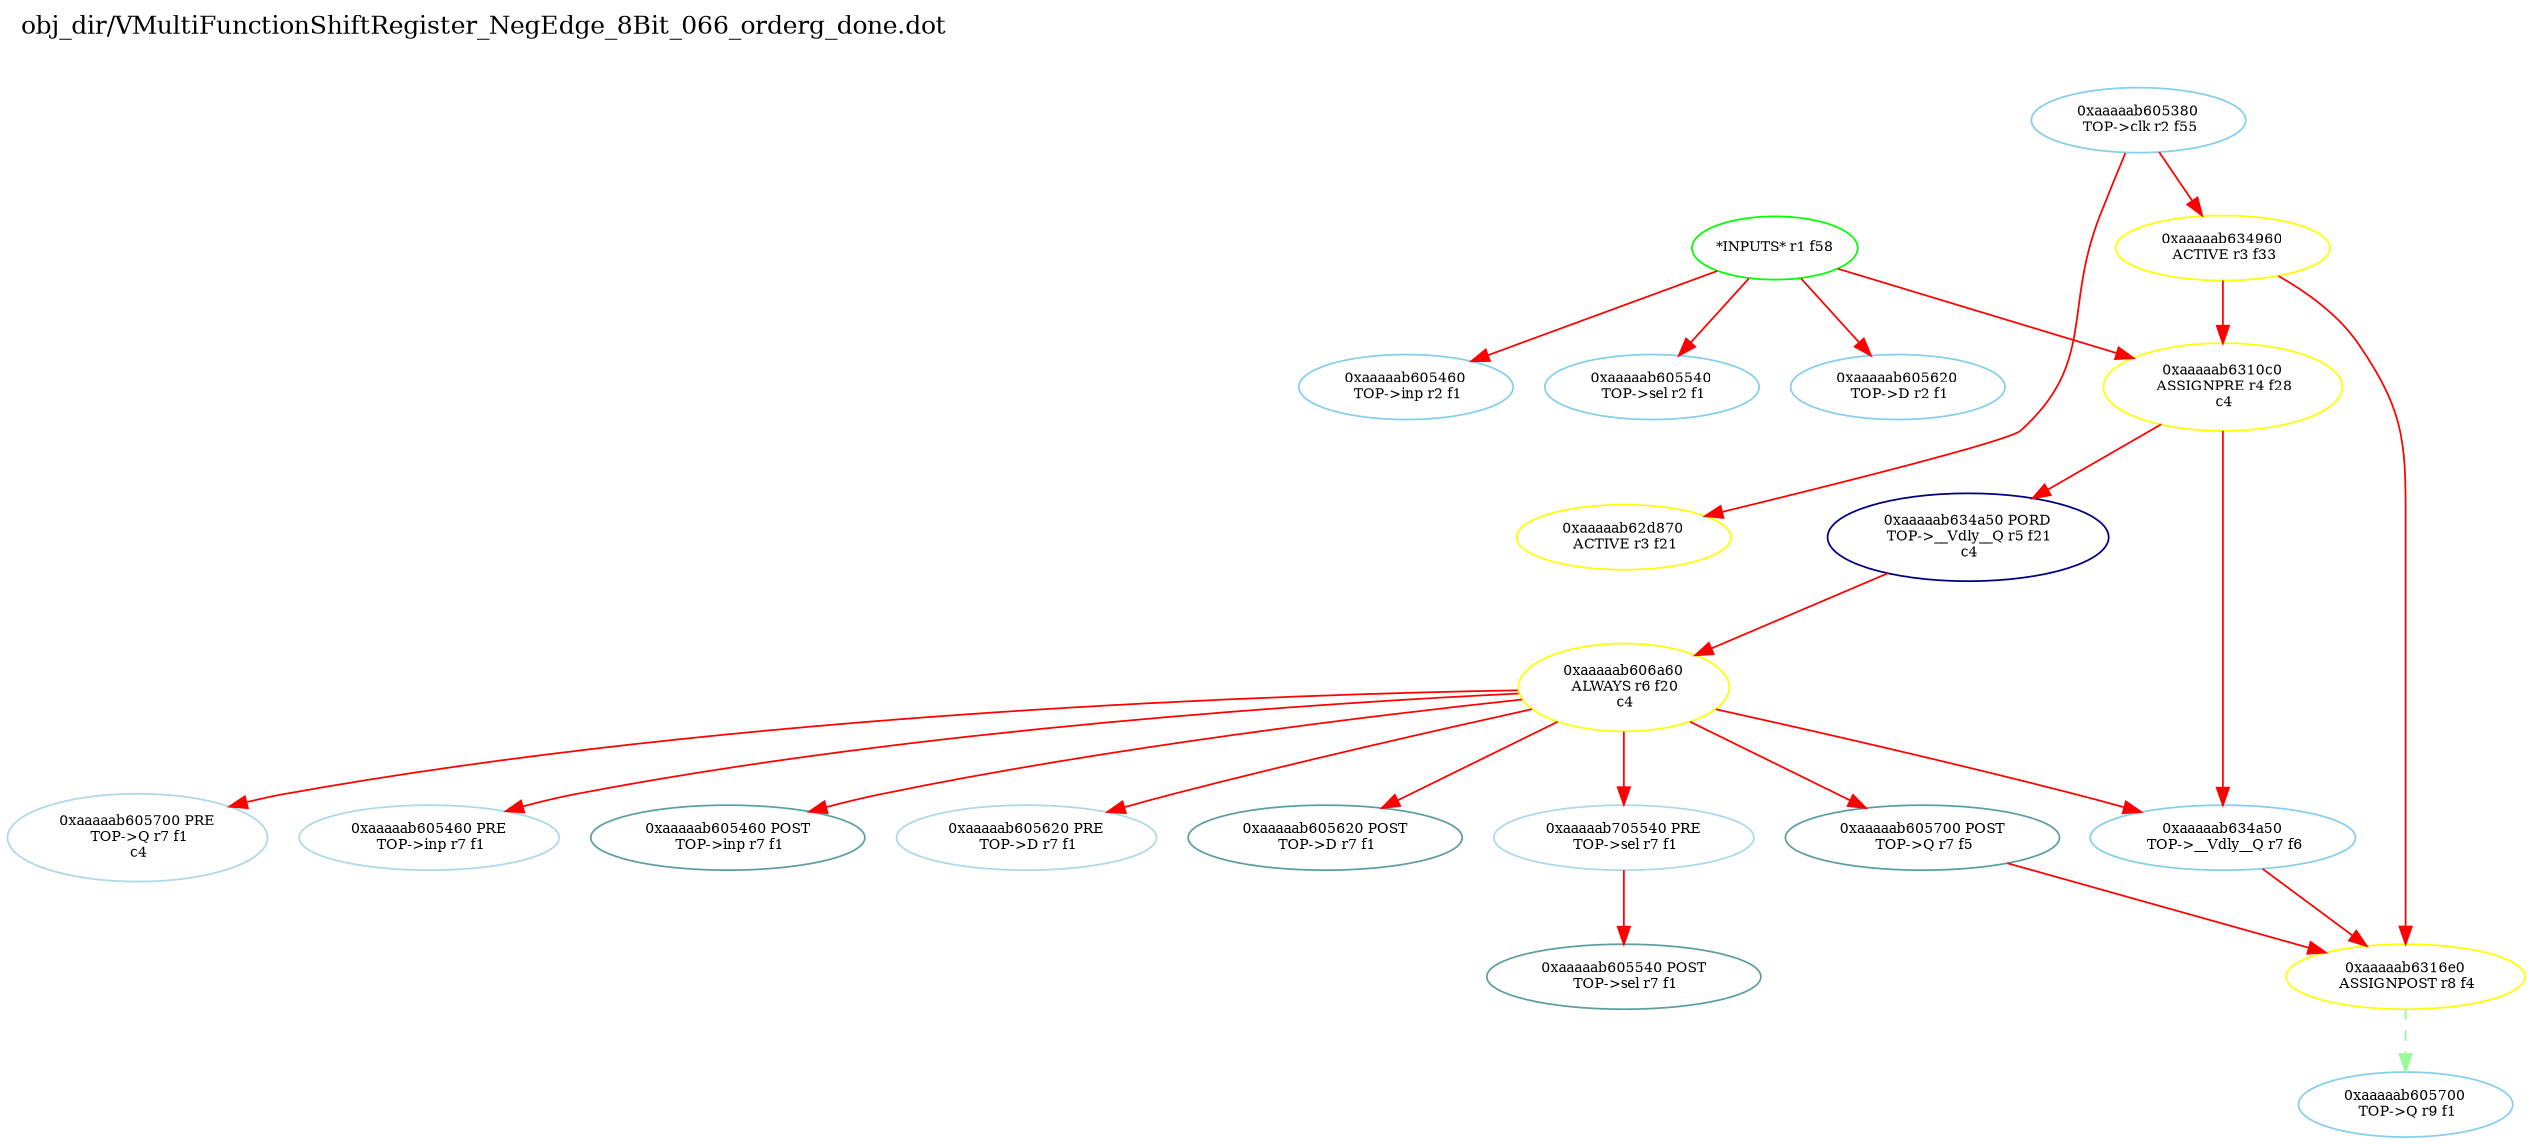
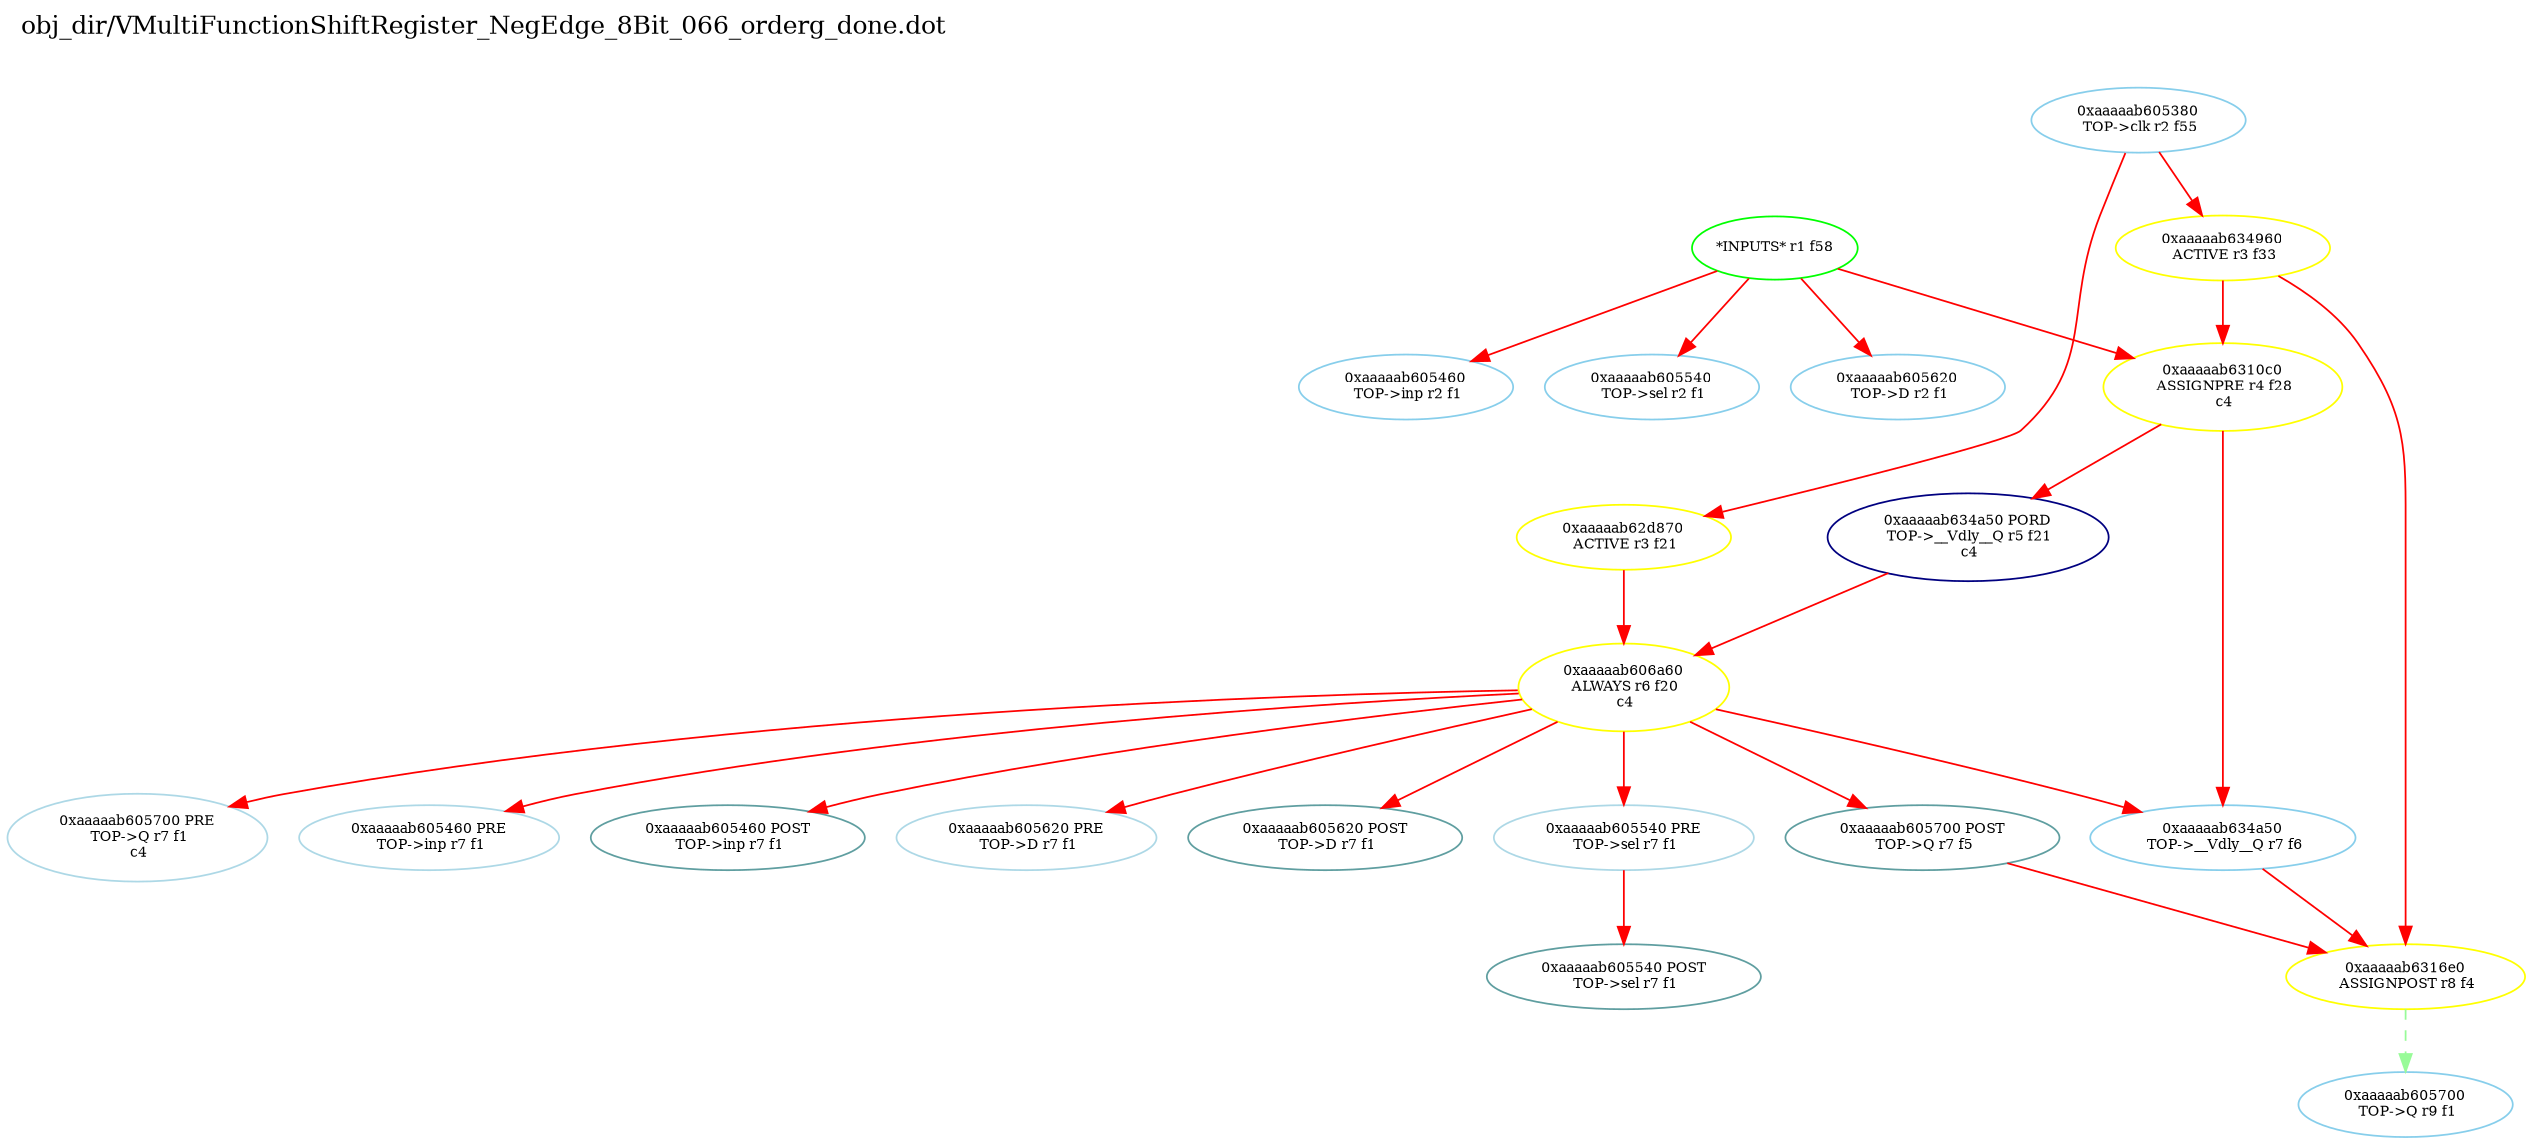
edge "0xaaaaab62d870 ACTIVE r3 f21" -> "0xaaaaab606a60 ALWAYS r6 f20 c4": added
node "0xaaaaab705540 PRE TOP->sel r7 f1": label "0xaaaaab705540 PRE TOP->sel r7 f1" -> "0xaaaaab605540 PRE TOP->sel r7 f1"
